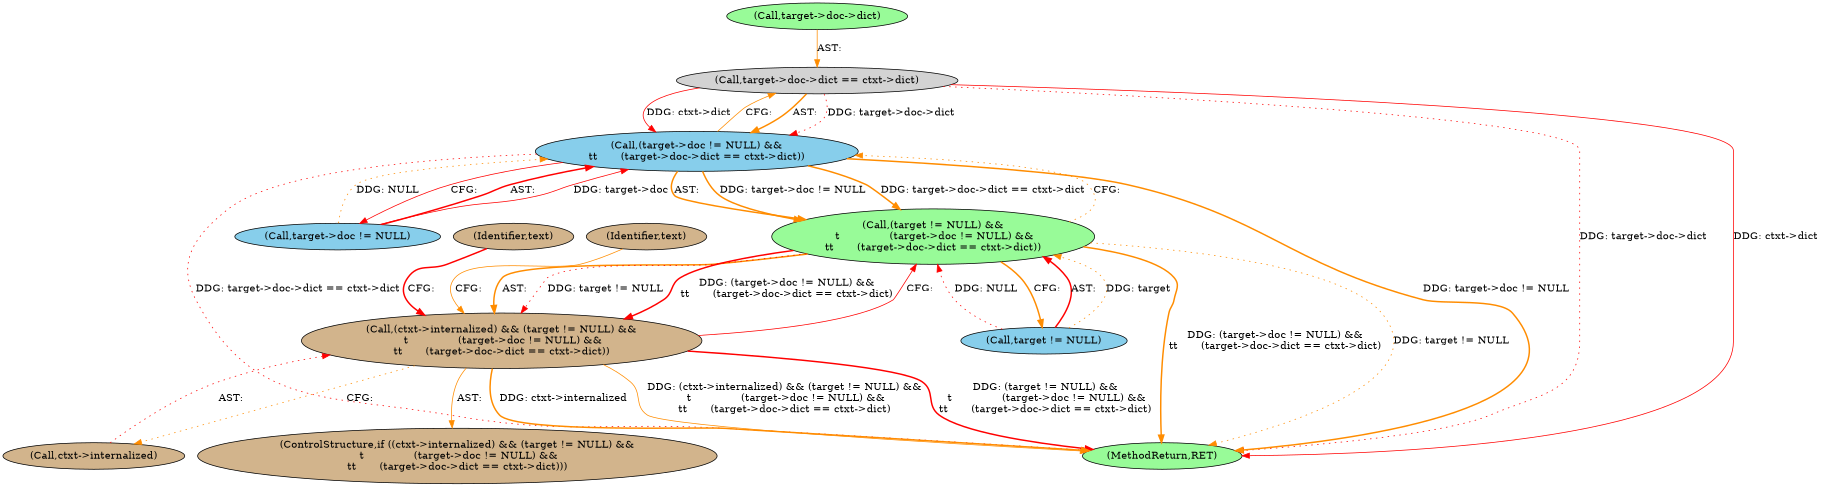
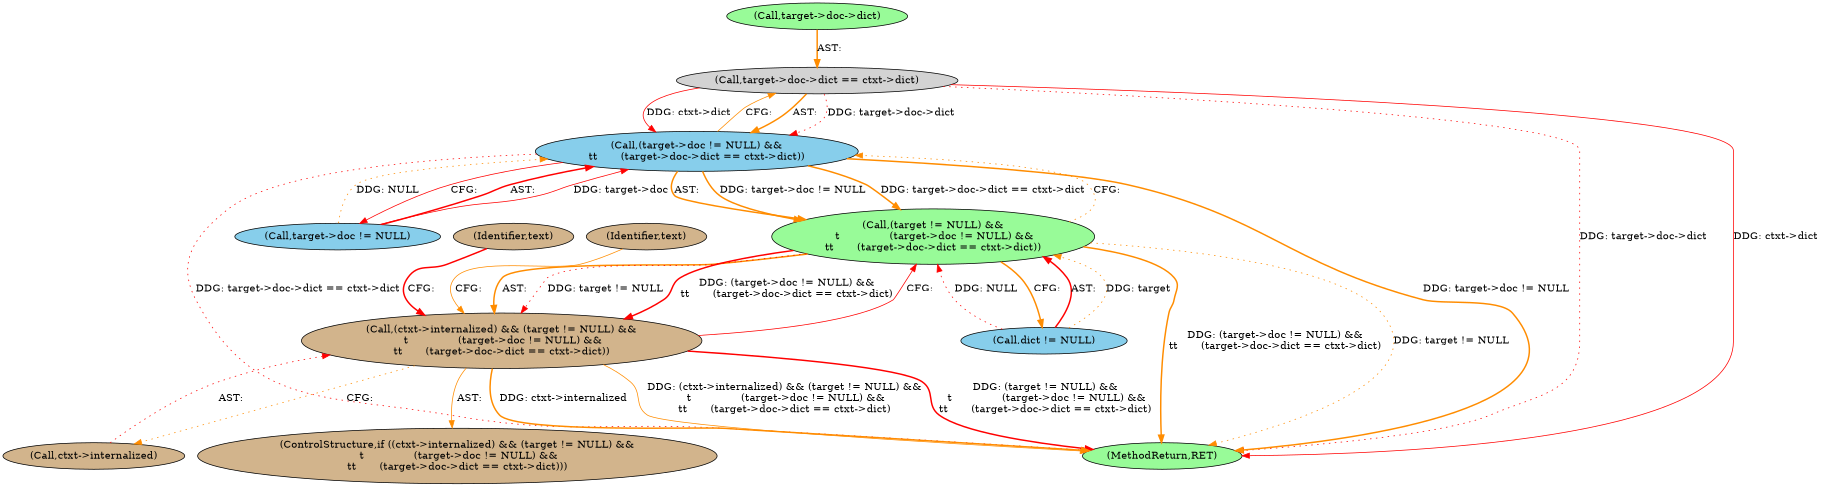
edge "(Call,target->doc->dict)" -> "(Call,target->doc->dict == ctxt->dict)": style solid -> bold
node "(Call,target != NULL)": label "(Call,target != NULL)" -> "(Call,dict != NULL)"
